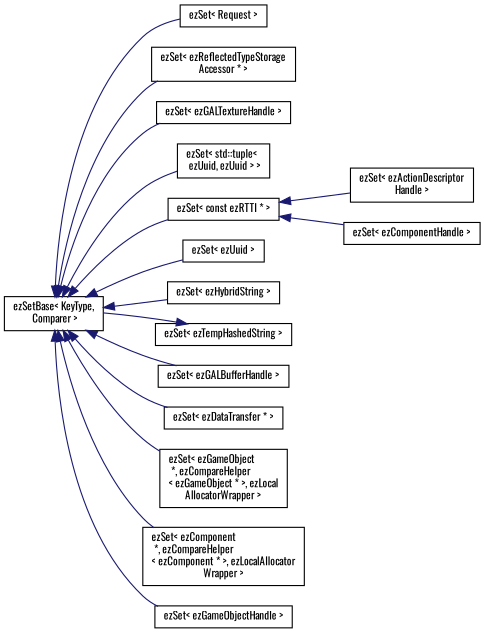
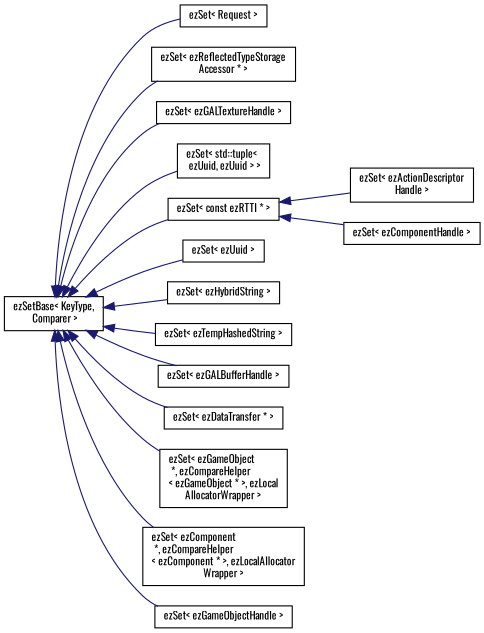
edge "ezSetBase< KeyType, Comparer >" -> "ezSet< ezTempHashedString >": reversed
